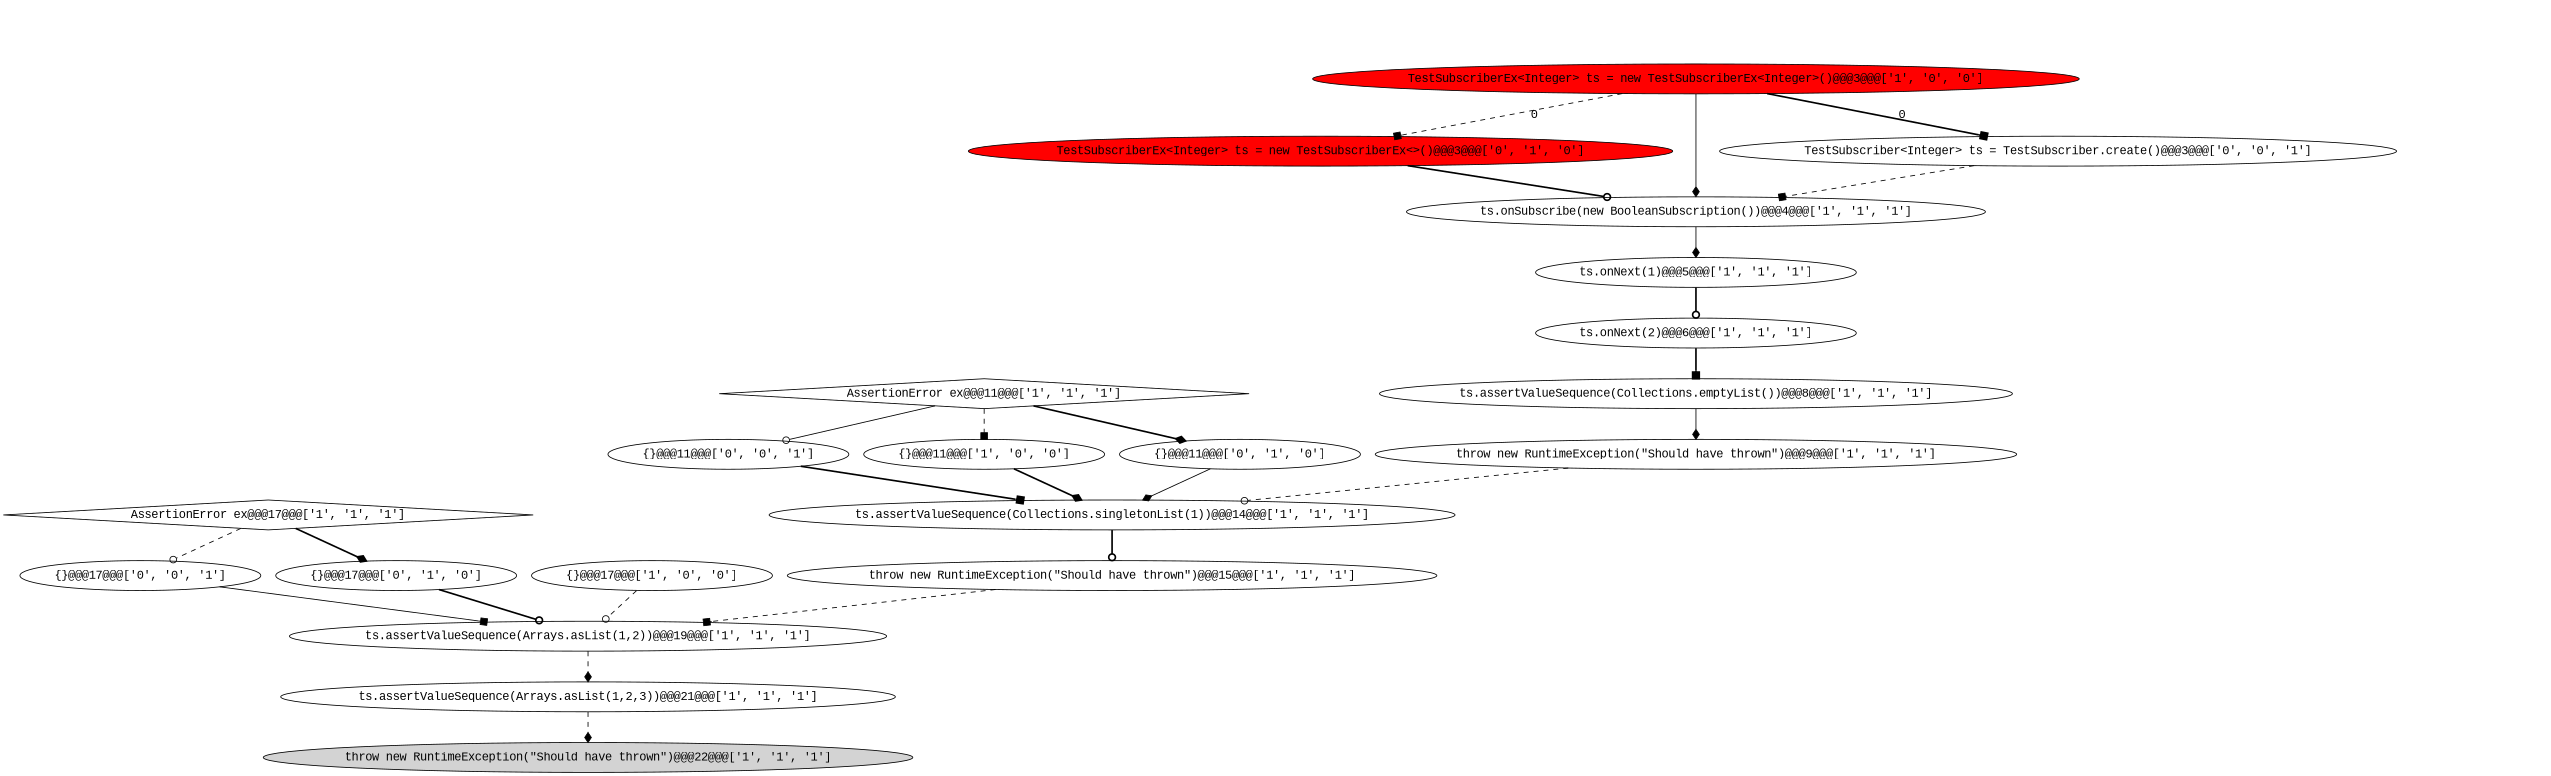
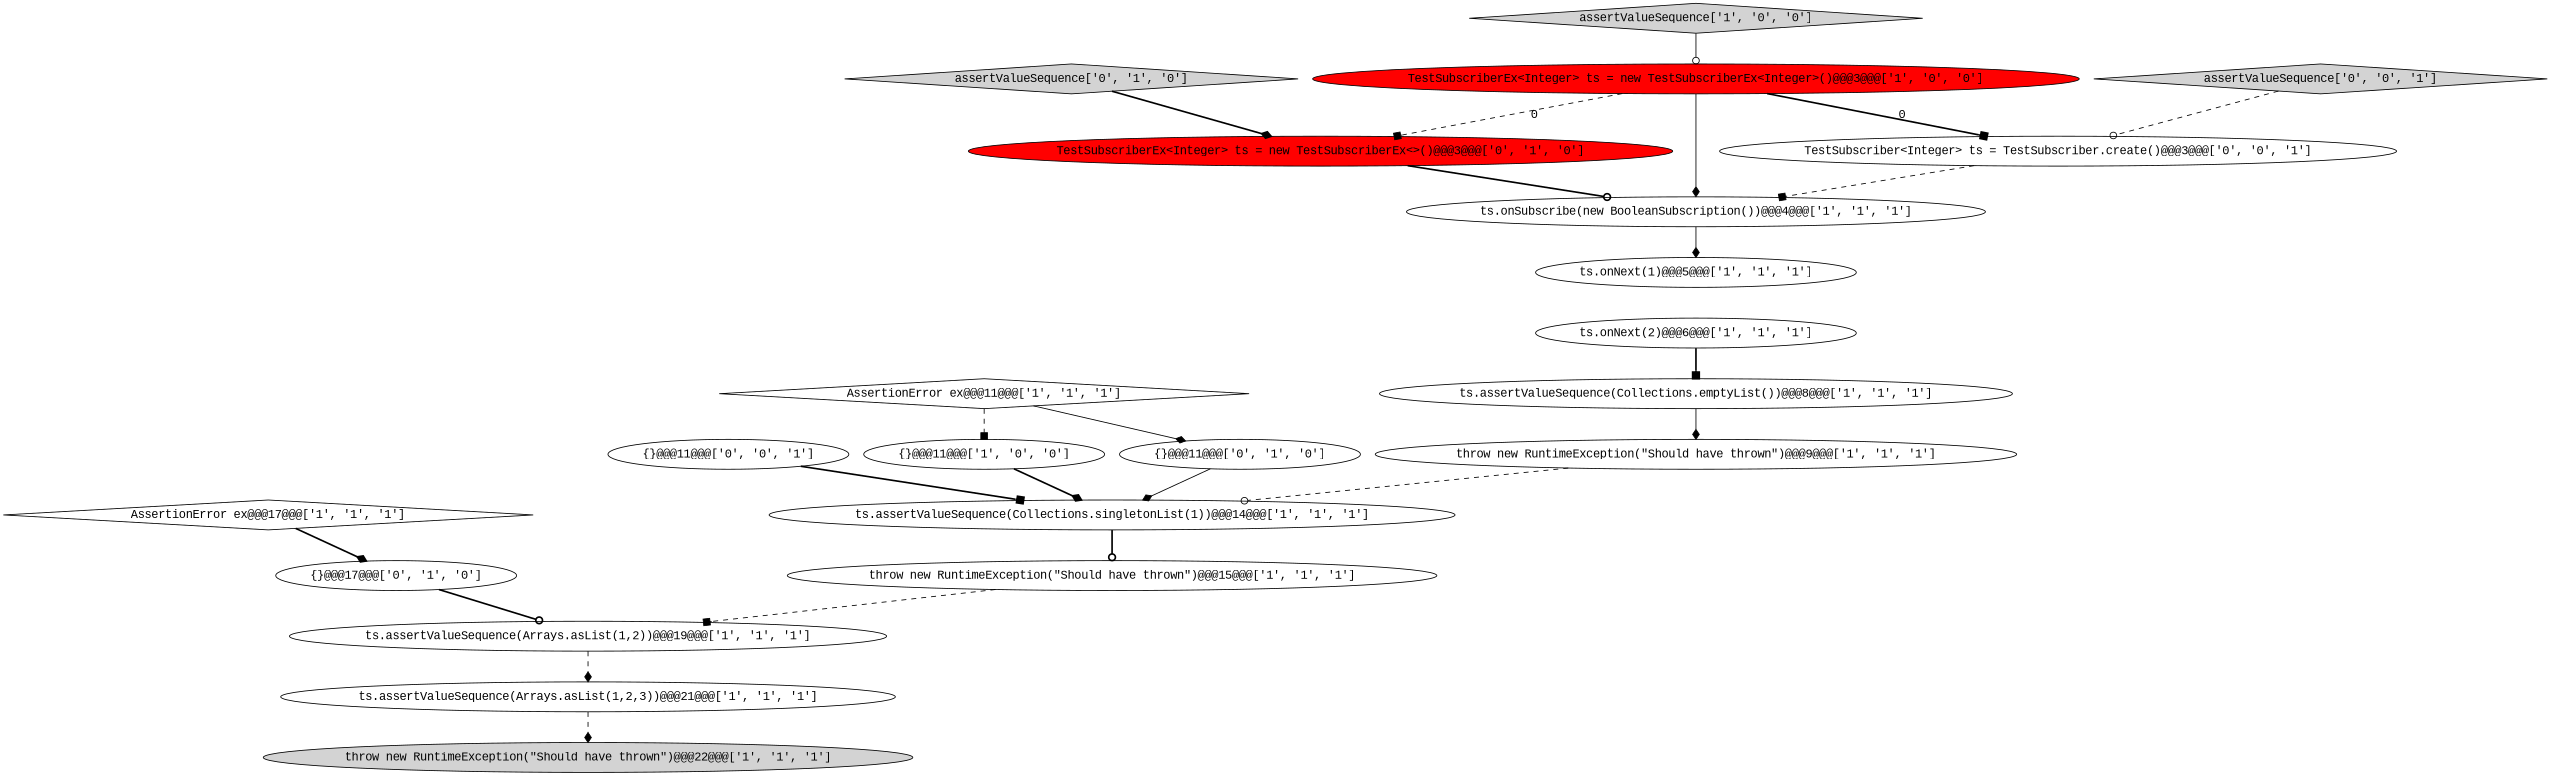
node "assertValueSequence['1', '0', '0']": added
node "assertValueSequence['0', '1', '0']": added
node "assertValueSequence['0', '0', '1']": added
edge "ts.onNext(1)@@@5@@@['1', '1', '1']" -> "ts.onNext(2)@@@6@@@['1', '1', '1']": removed
edge "AssertionError ex@@@11@@@['1', '1', '1']" -> "{}@@@11@@@['0', '1', '0']": style bold -> solid
edge "AssertionError ex@@@11@@@['1', '1', '1']" -> "{}@@@11@@@['0', '0', '1']": removed
node "{}@@@17@@@['0', '0', '1']": removed
node "{}@@@17@@@['1', '0', '0']": removed
